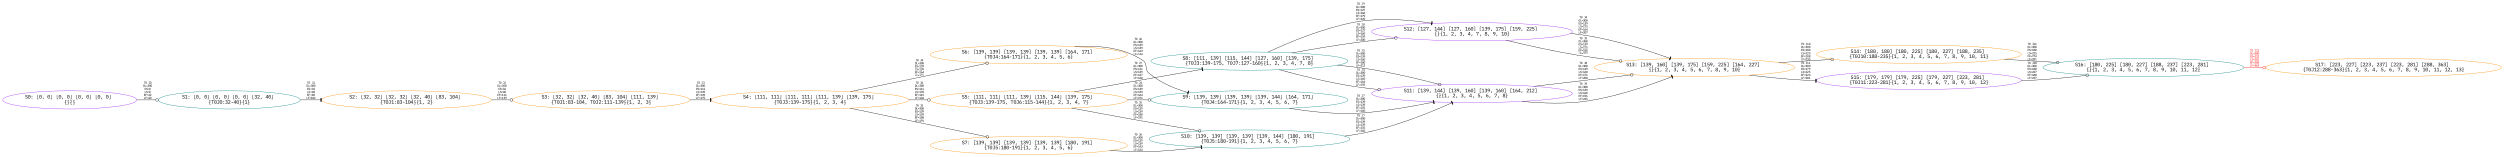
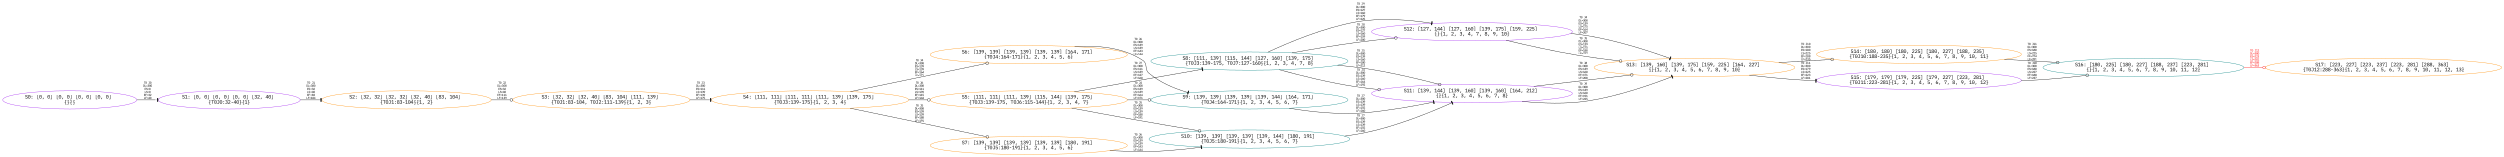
edge "S0: [0, 0] [0, 0] [0, 0] [0, 0] {}{}" -> "S1: [0, 0] [0, 0] [0, 0] [32, 40] {T0J0:32-40}{1}": arrowhead odot -> tee
node "S1: [0, 0] [0, 0] [0, 0] [32, 40] {T0J0:32-40}{1}": color teal -> purple
